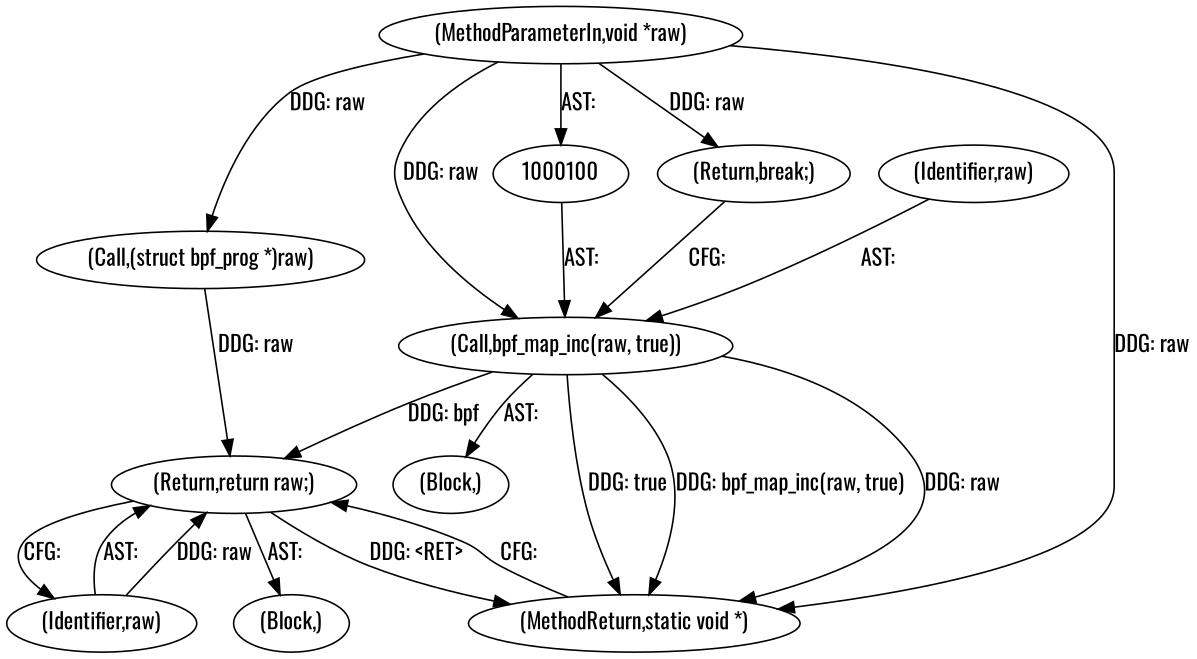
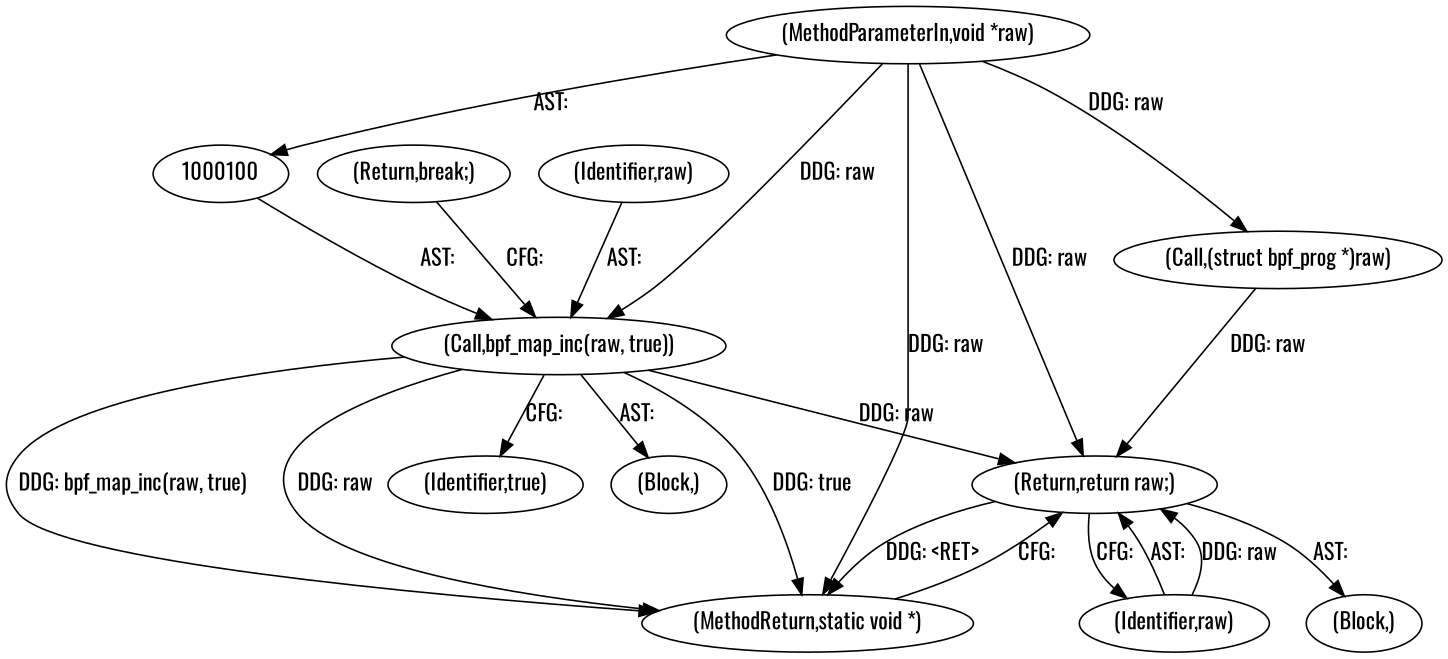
edge "(MethodParameterIn,void *raw)" -> "(Return,break;)": now "(MethodParameterIn,void *raw)" -> "(Return,return raw;)"
edge "(Call,bpf_map_inc(raw, true))" -> "(Return,return raw;)": label "DDG: bpf" -> "DDG: raw"
node "(Identifier,true)": added
